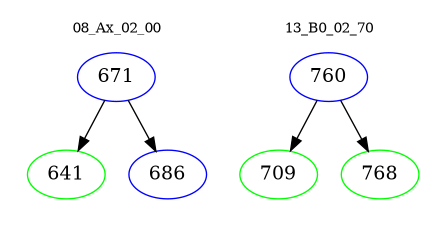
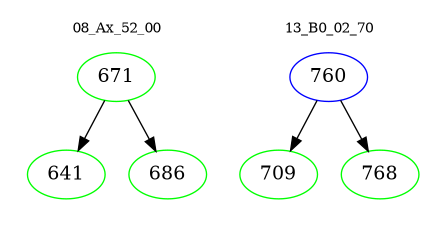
cluster "08_Ax_02_00": label "08_Ax_02_00" -> "08_Ax_52_00"
node "671": color blue -> green
node "686": color blue -> green
